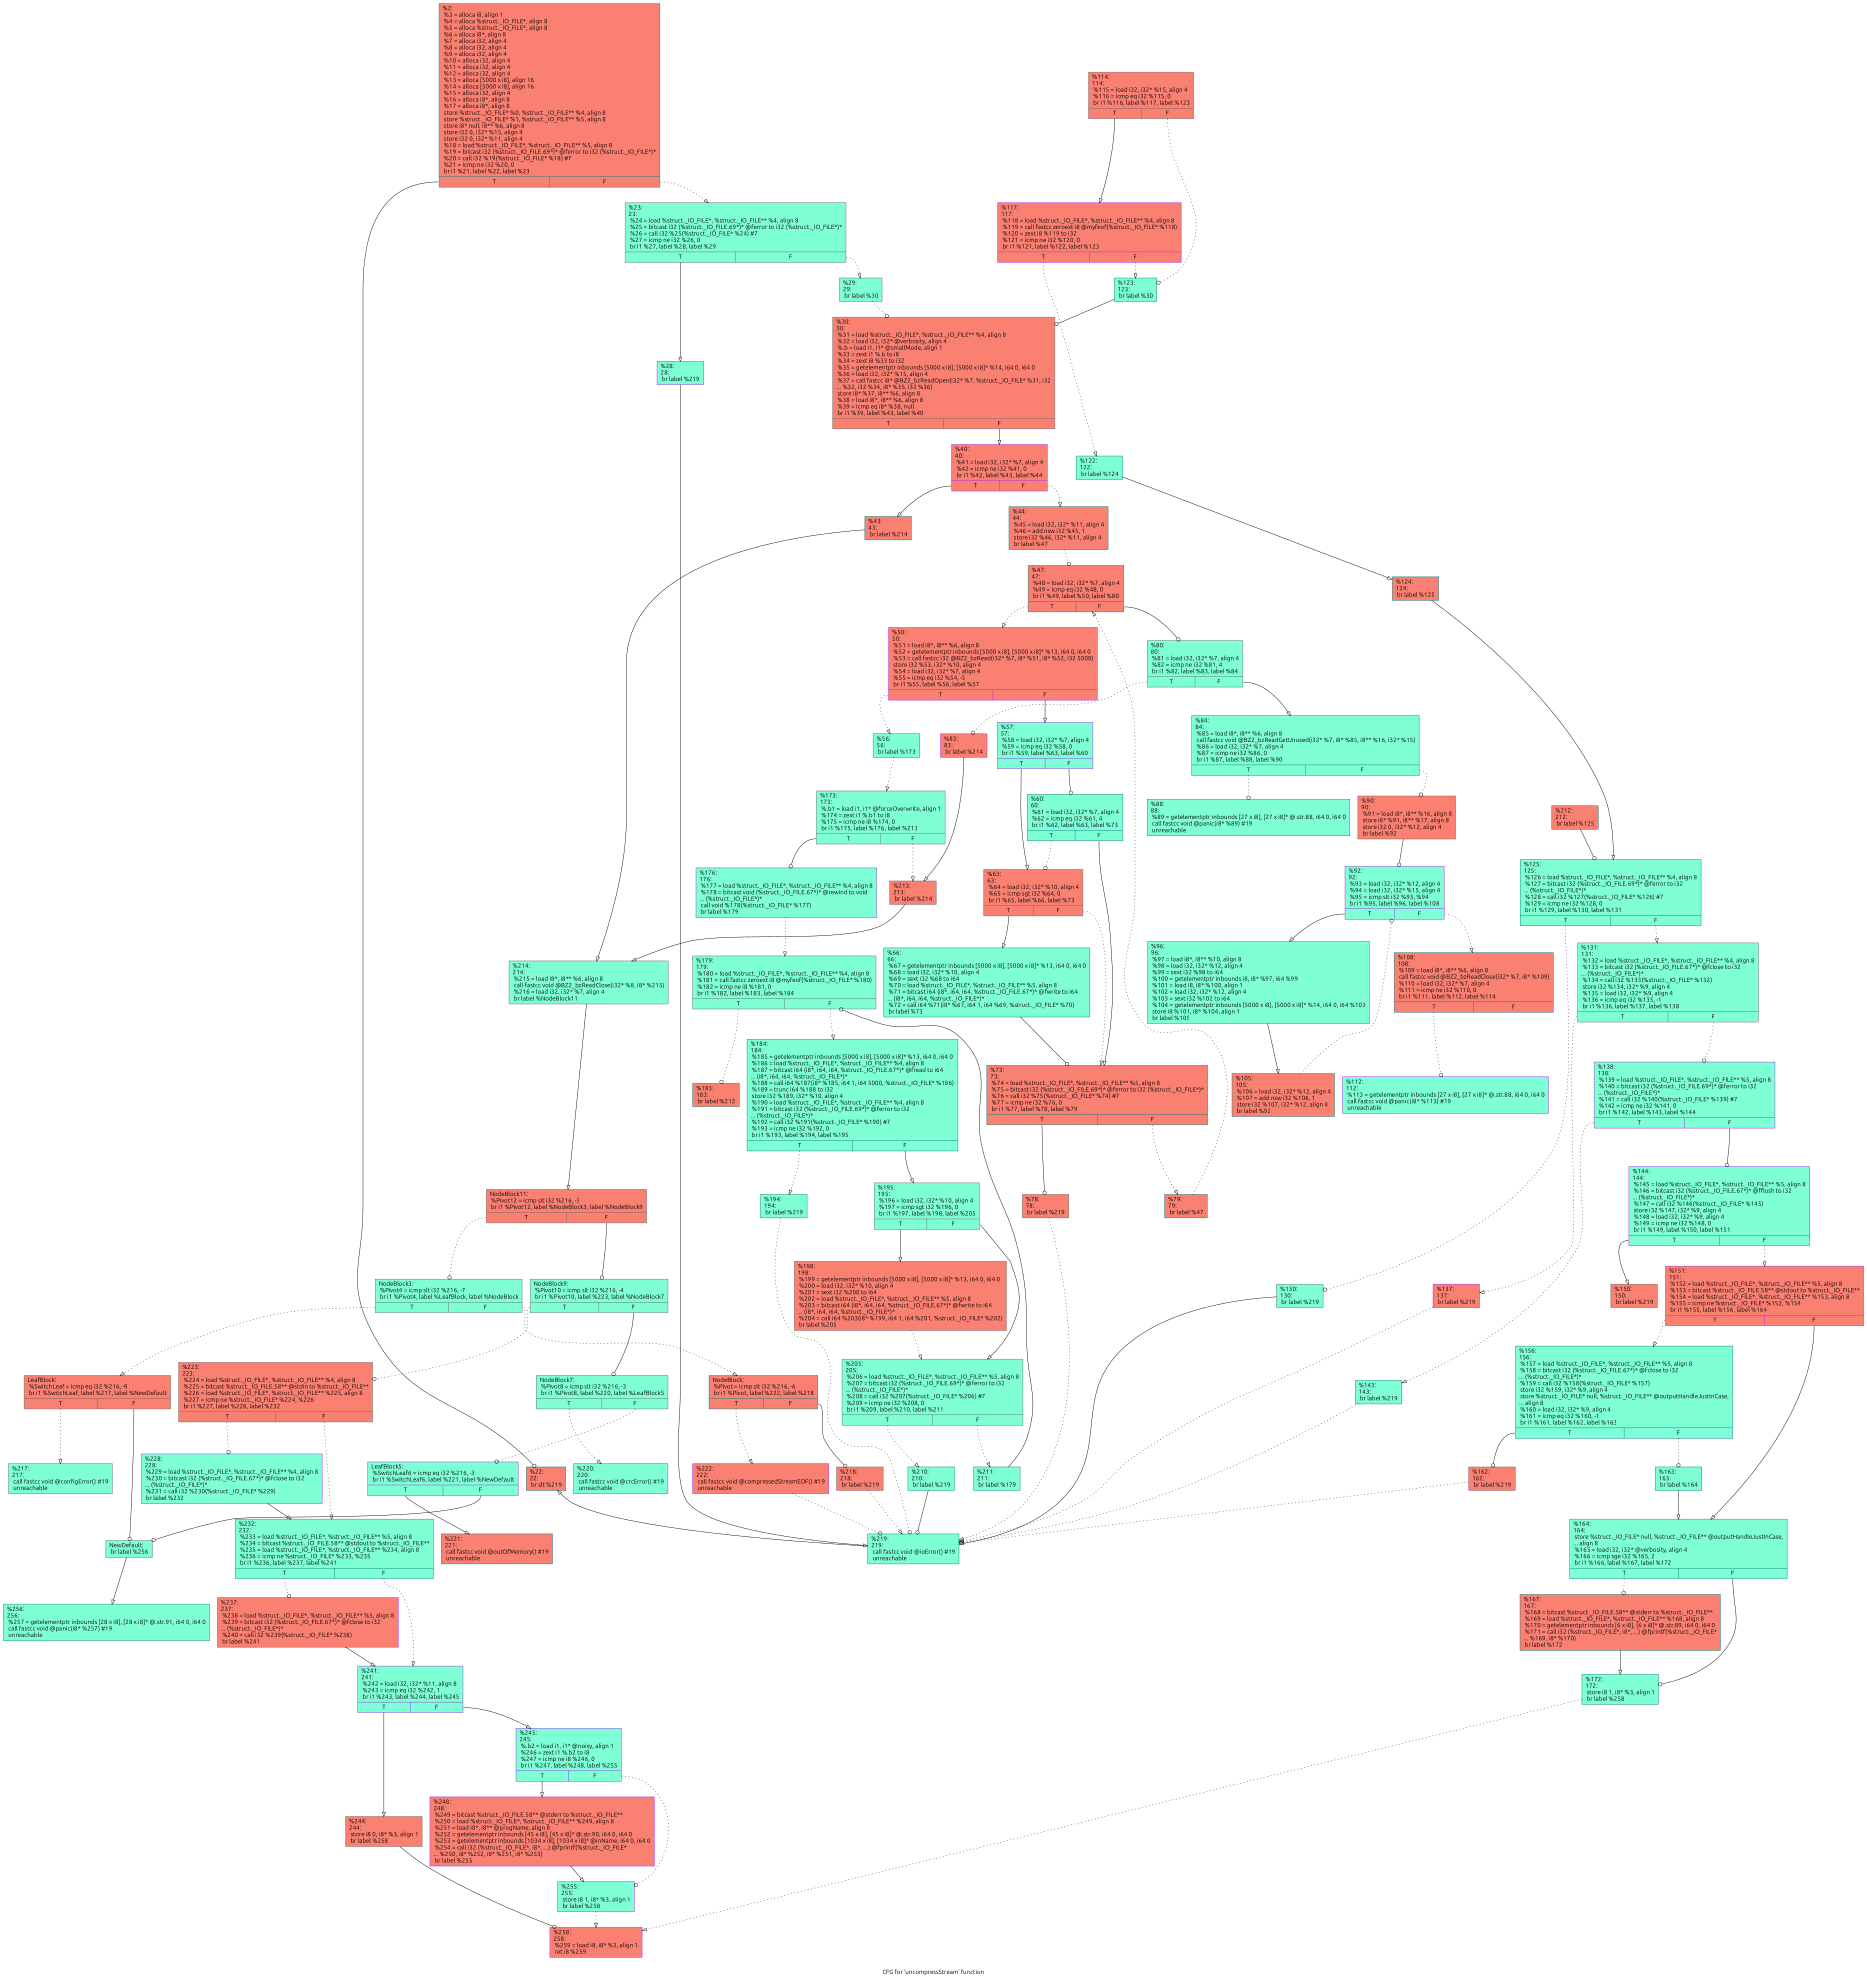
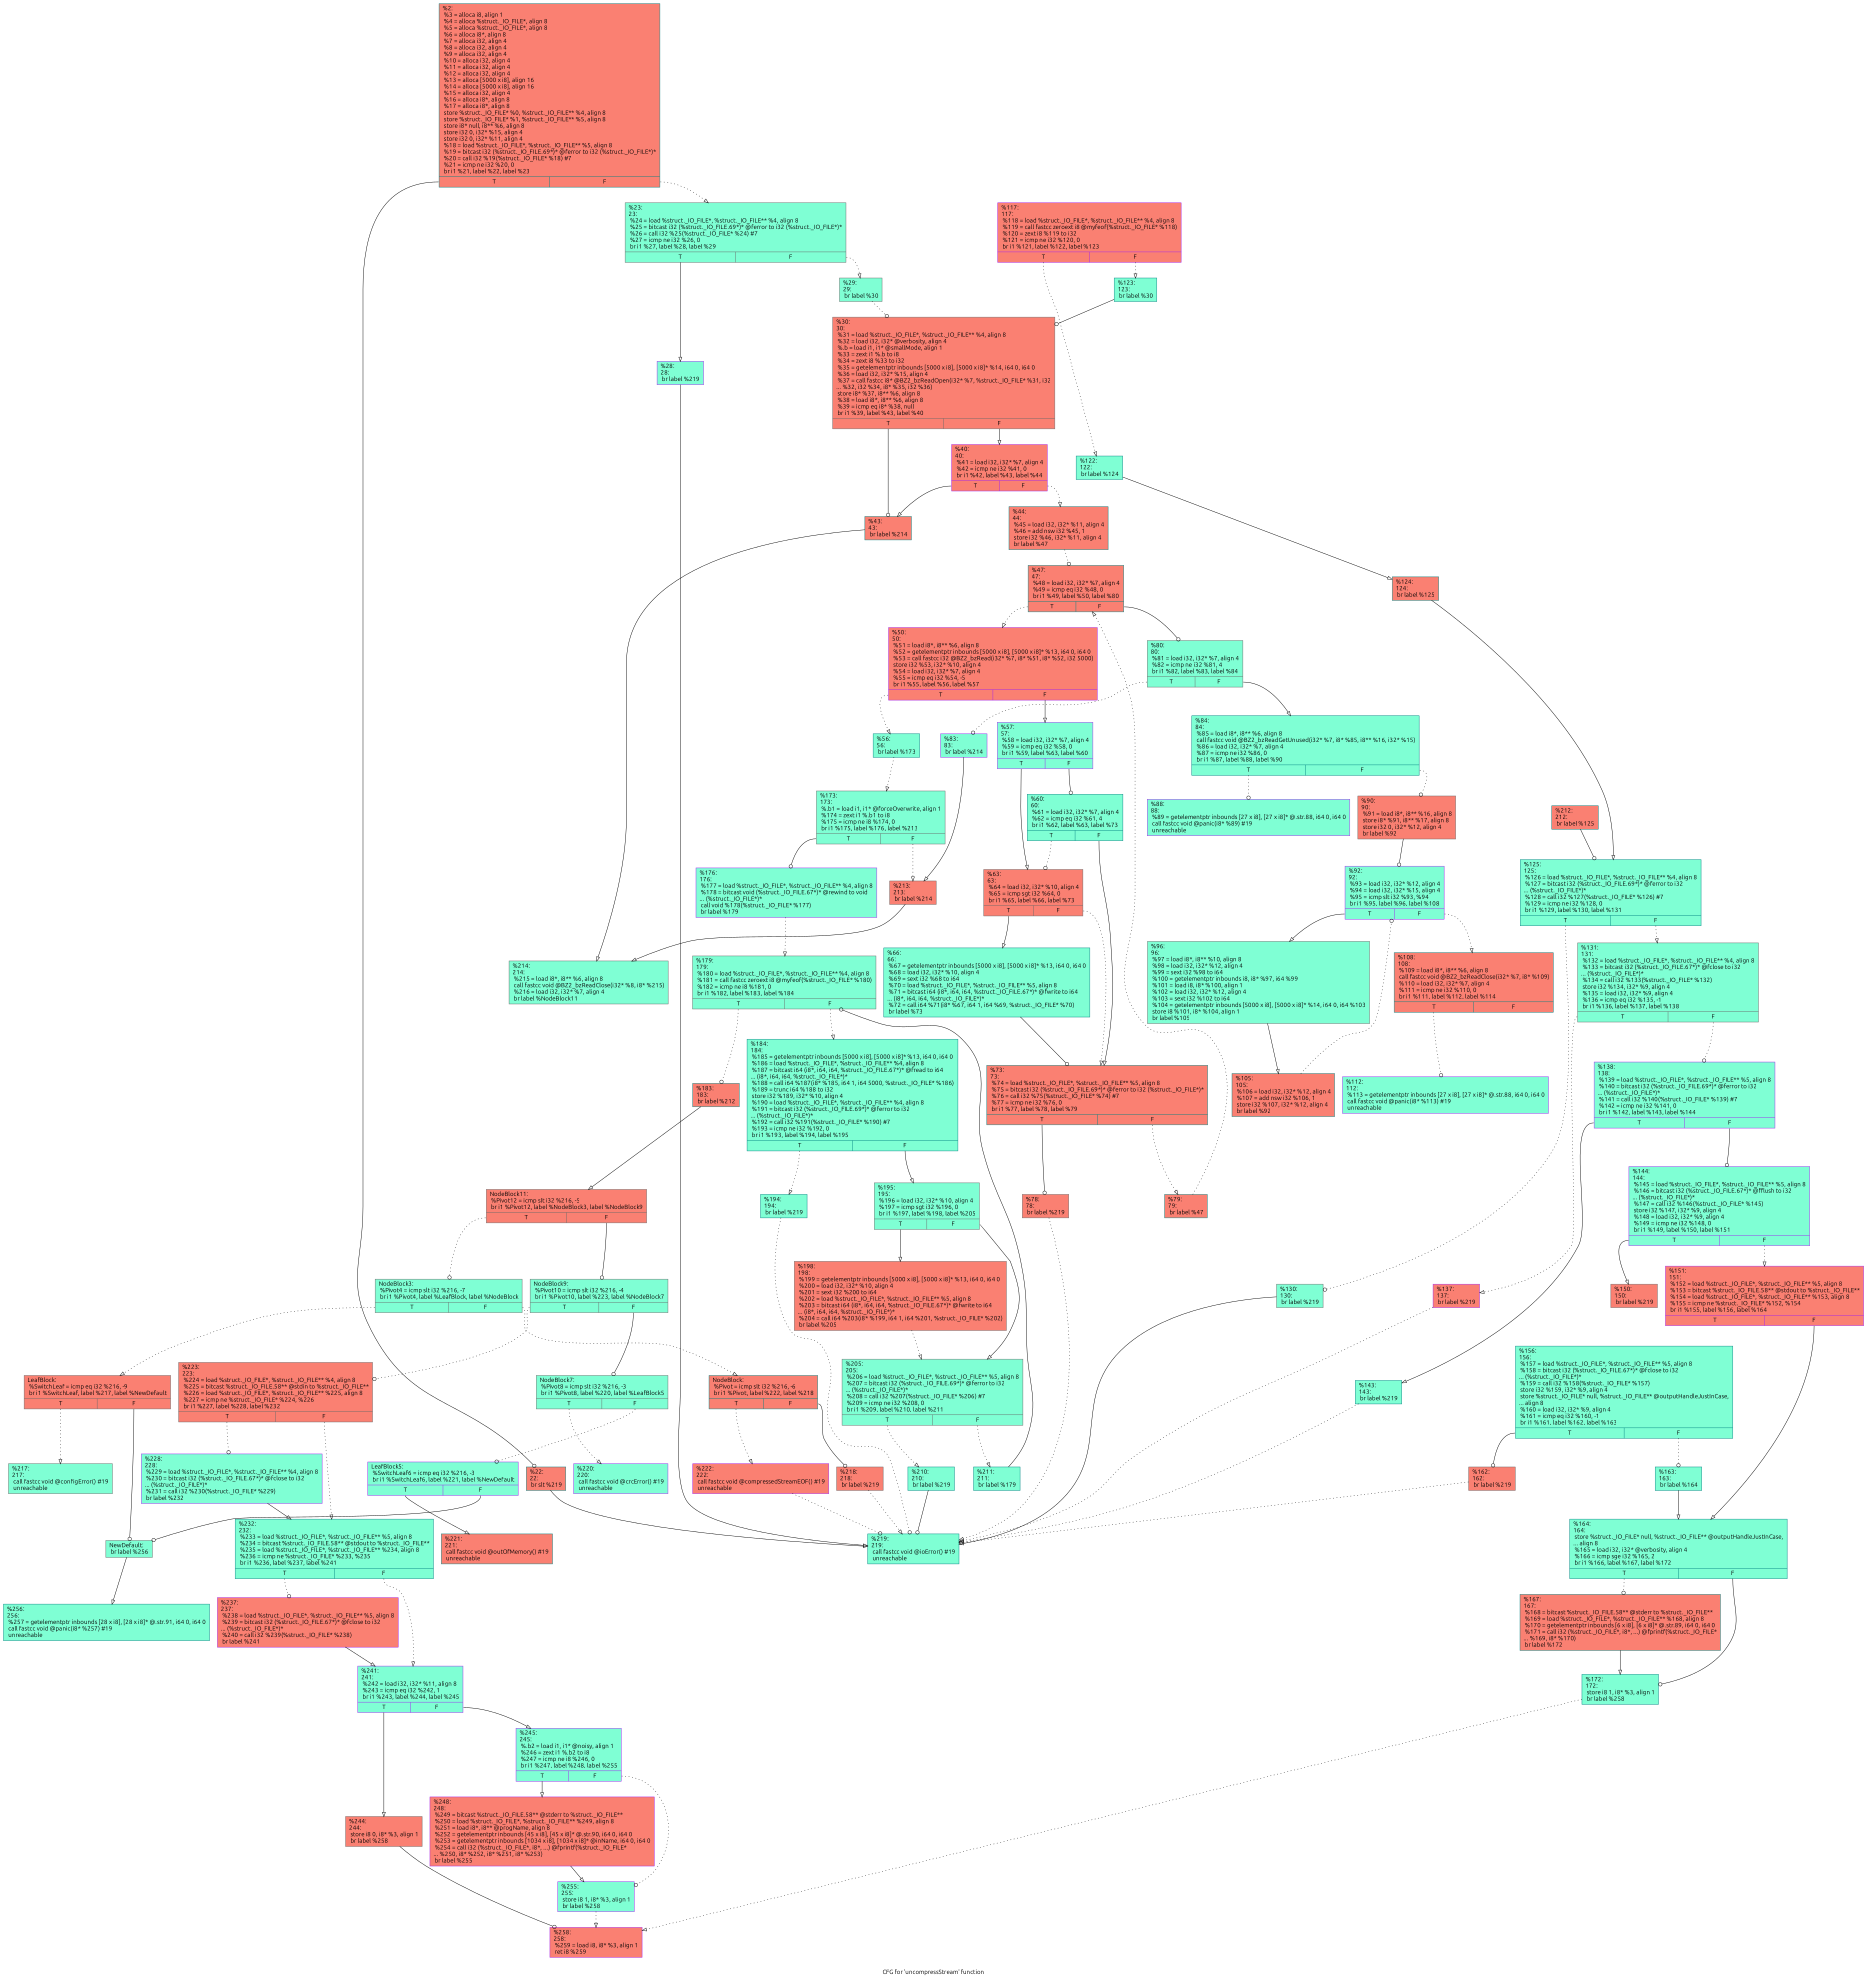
node "%114:": removed
edge "%30:" -> "%43:": added
node "%83:": fillcolor salmon -> aquamarine
edge "%214:" -> "NodeBlock11:": now "%183:" -> "NodeBlock11:"
edge "%138:" -> "%143:": style dotted -> solid
edge "%151:" -> "%156:": removed
edge "%219:" -> "%22:": reversed
